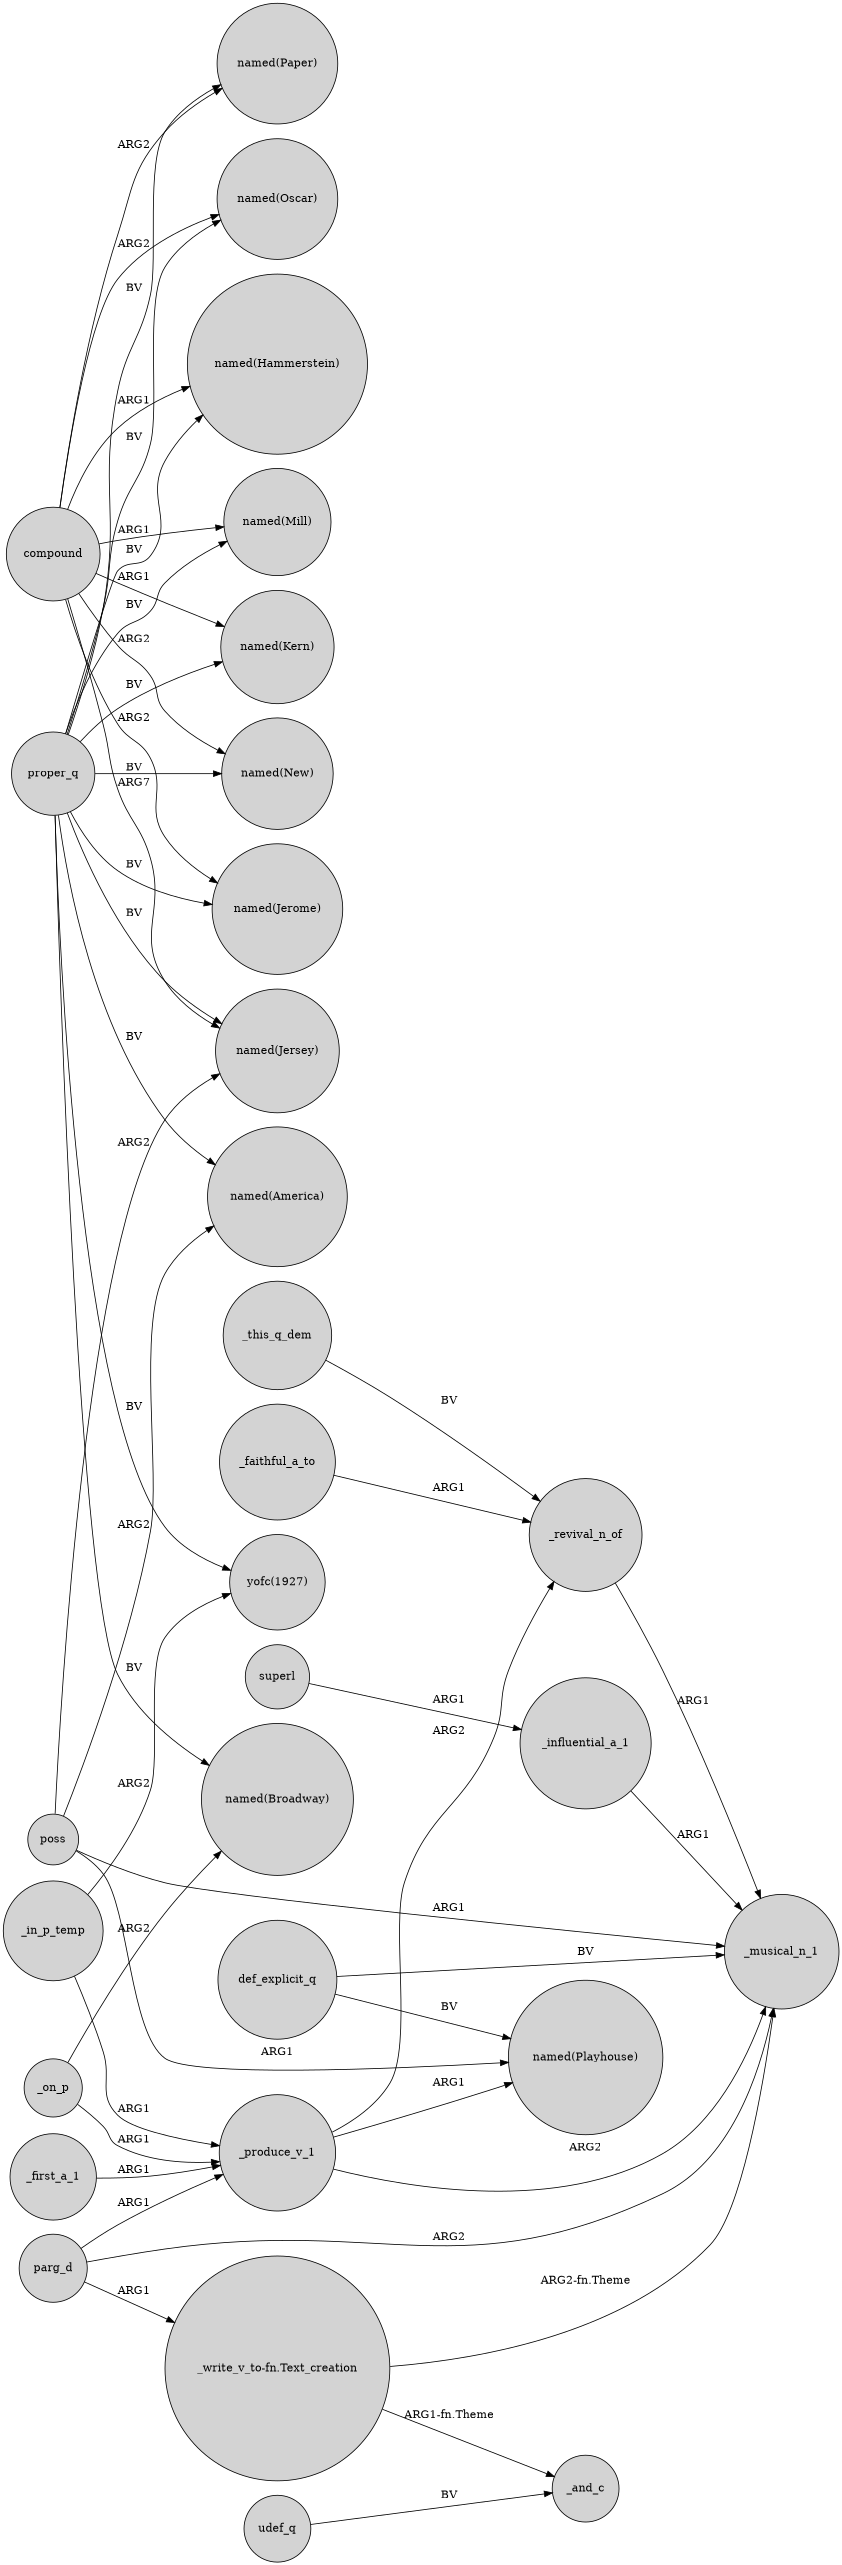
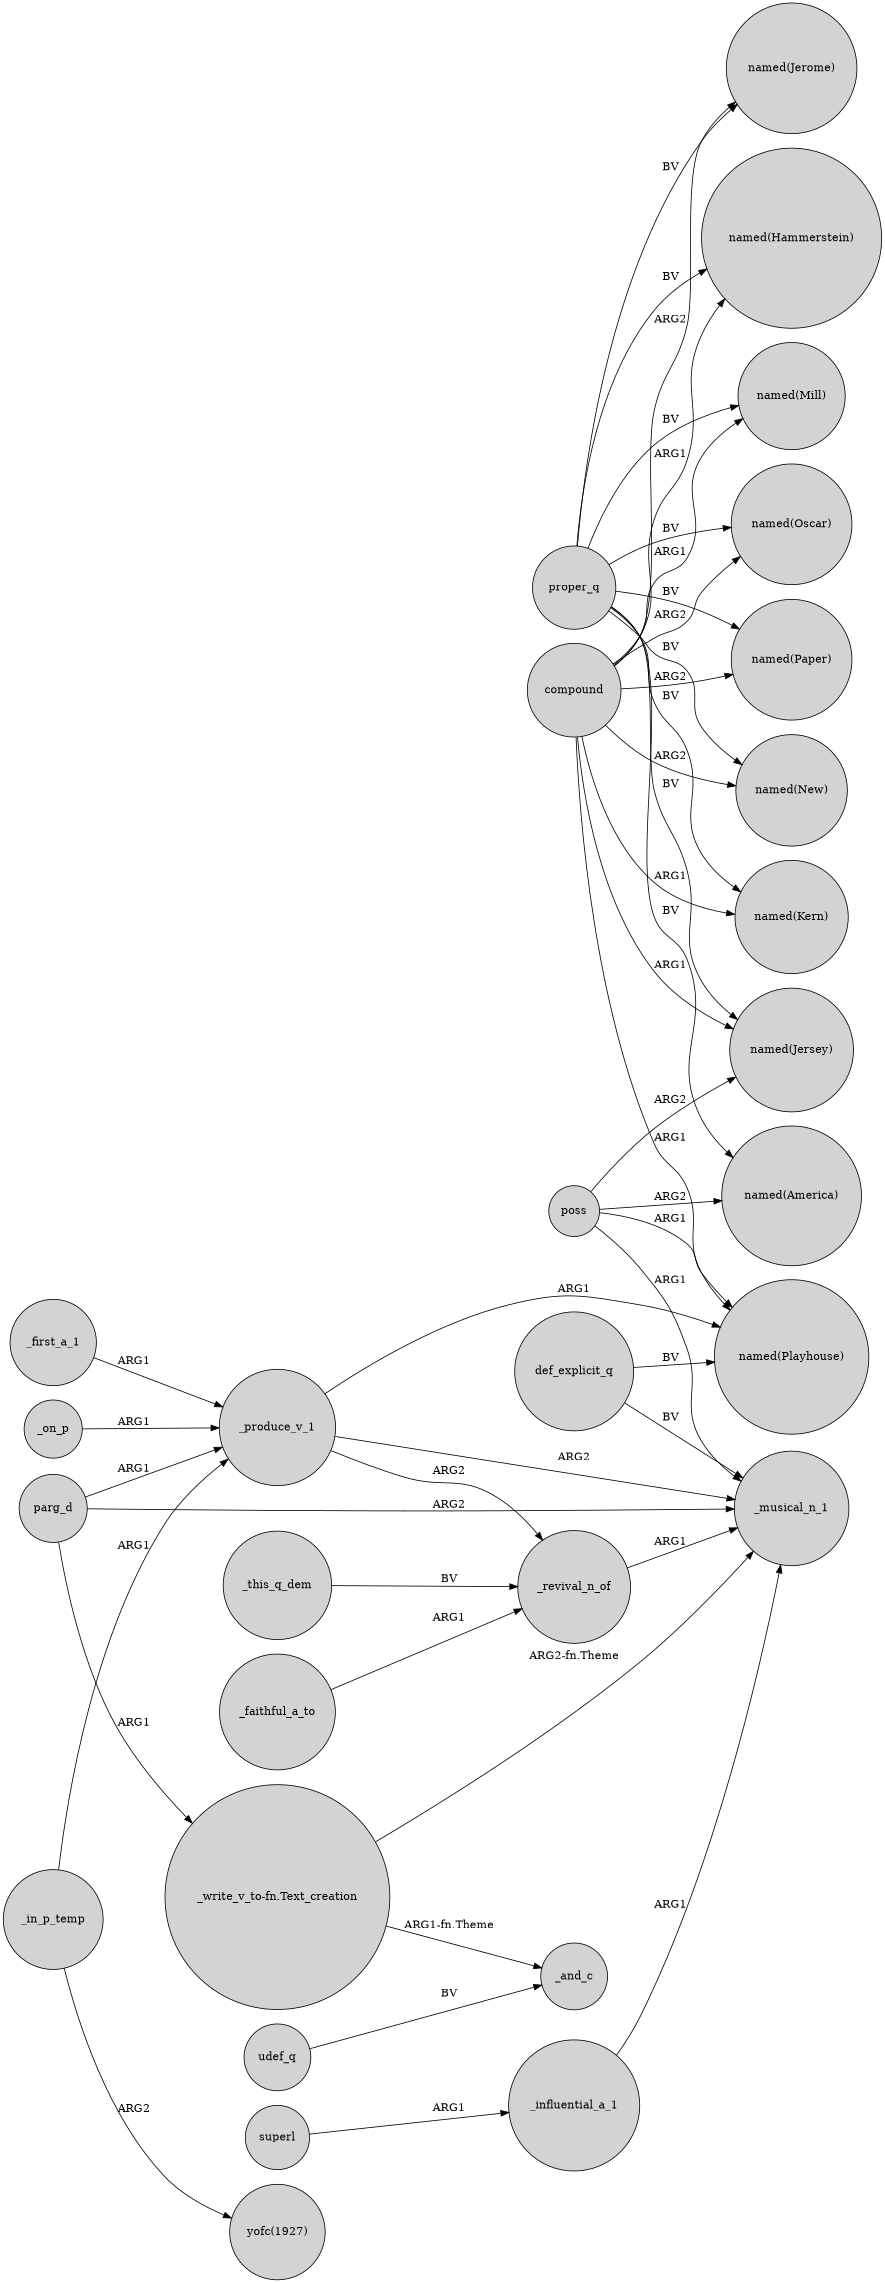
edge "compound" -> "named(Jersey)": label "ARG7" -> "ARG1"
edge "compound" -> "named(Playhouse)": added, label "ARG1"
edge "proper_q" -> "yofc(1927)": removed, label "BV"
node "named(Broadway)": removed
